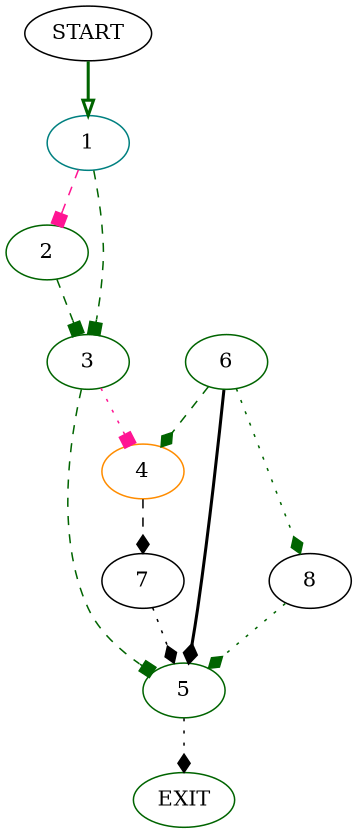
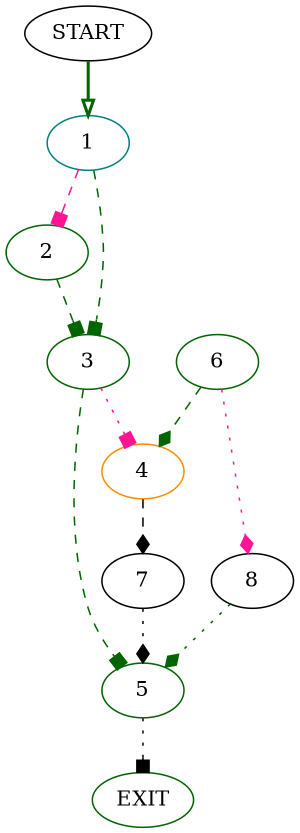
edge "6" -> "8": color darkgreen -> deeppink
edge "6" -> "5": removed
edge "5" -> "EXIT": arrowhead diamond -> box
